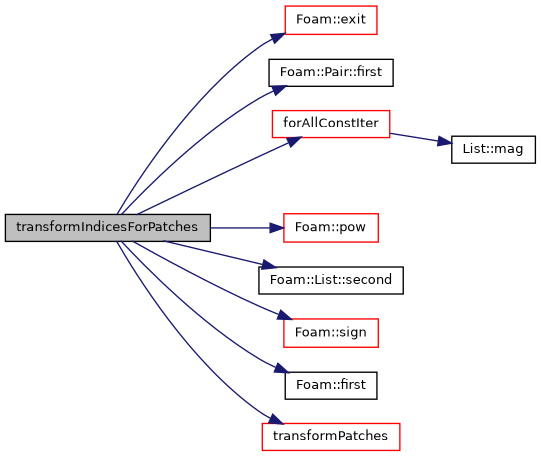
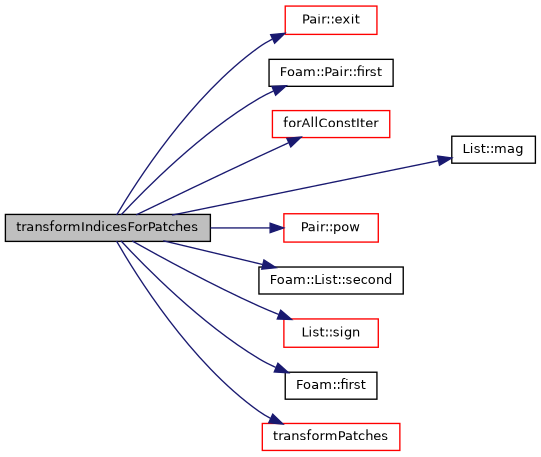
node "Foam::exit": label "Foam::exit" -> "Pair::exit"
edge "forAllConstIter" -> "List::mag": now "transformIndicesForPatches" -> "List::mag"
node "Foam::pow": label "Foam::pow" -> "Pair::pow"
node "Foam::sign": label "Foam::sign" -> "List::sign"
